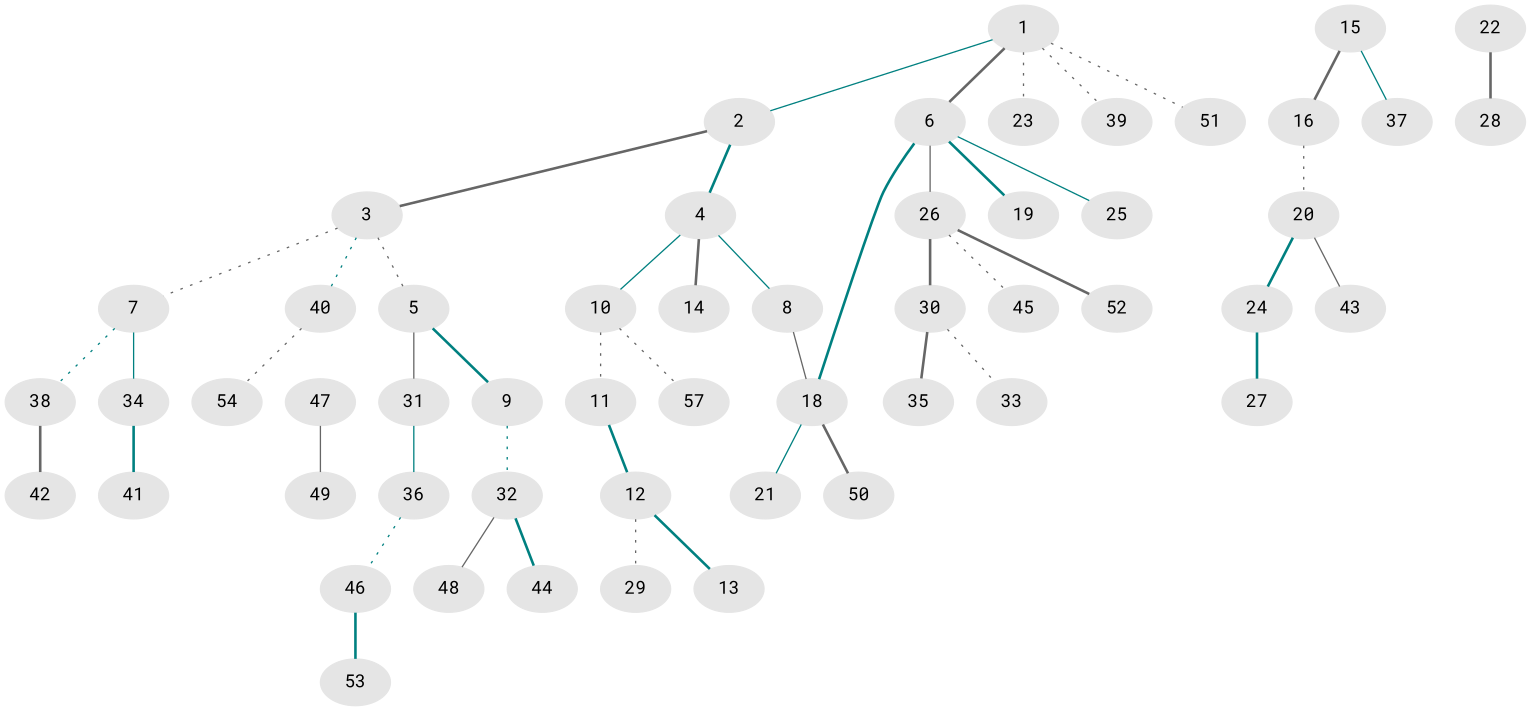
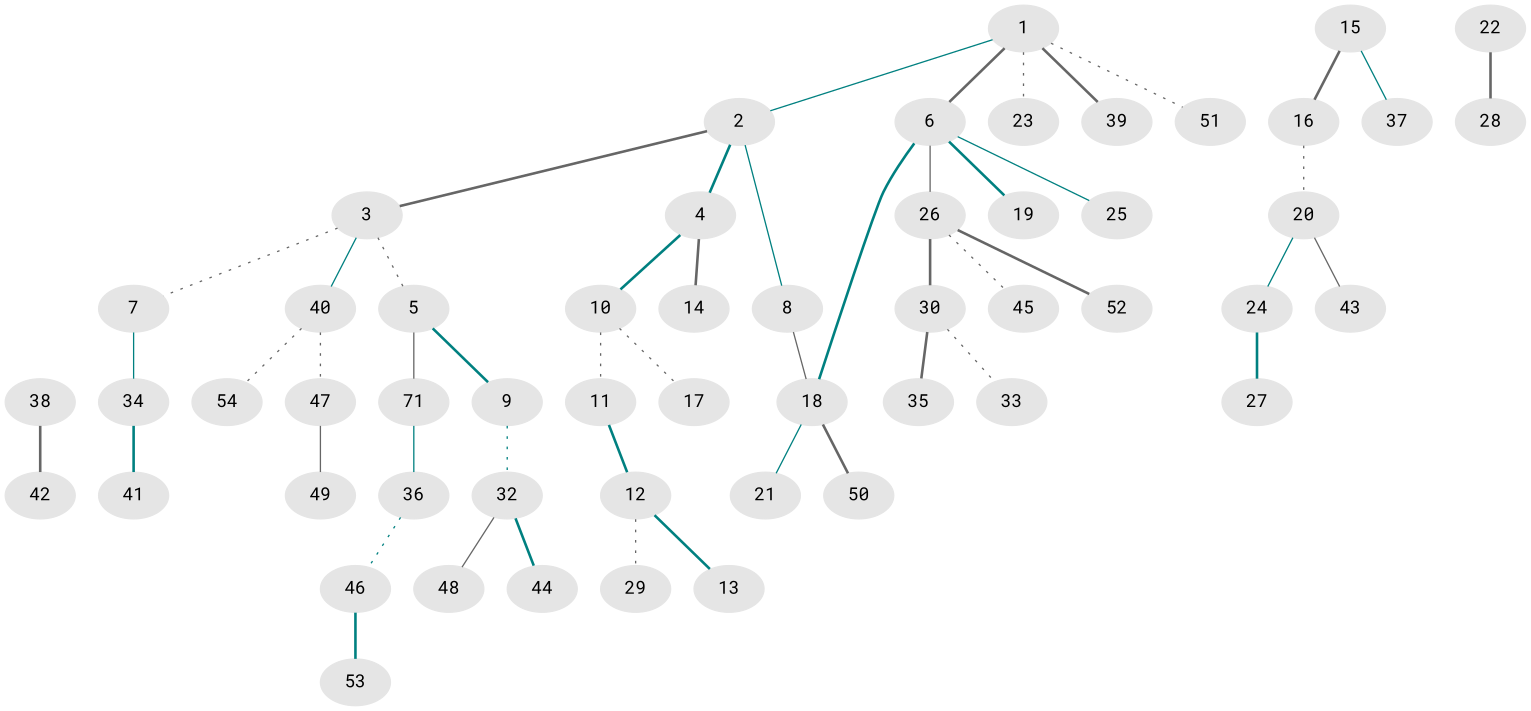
edge "1" -- "39": style dotted -> bold
edge "3" -- "40": style dotted -> solid
edge "4" -- "10": style solid -> bold
edge "4" -- "8": now "2" -- "8"
edge "20" -- "24": style bold -> solid
edge "7" -- "38": removed
edge "40" -- "47": added
node "31": label "31" -> "71"
node "57": label "57" -> "17"
